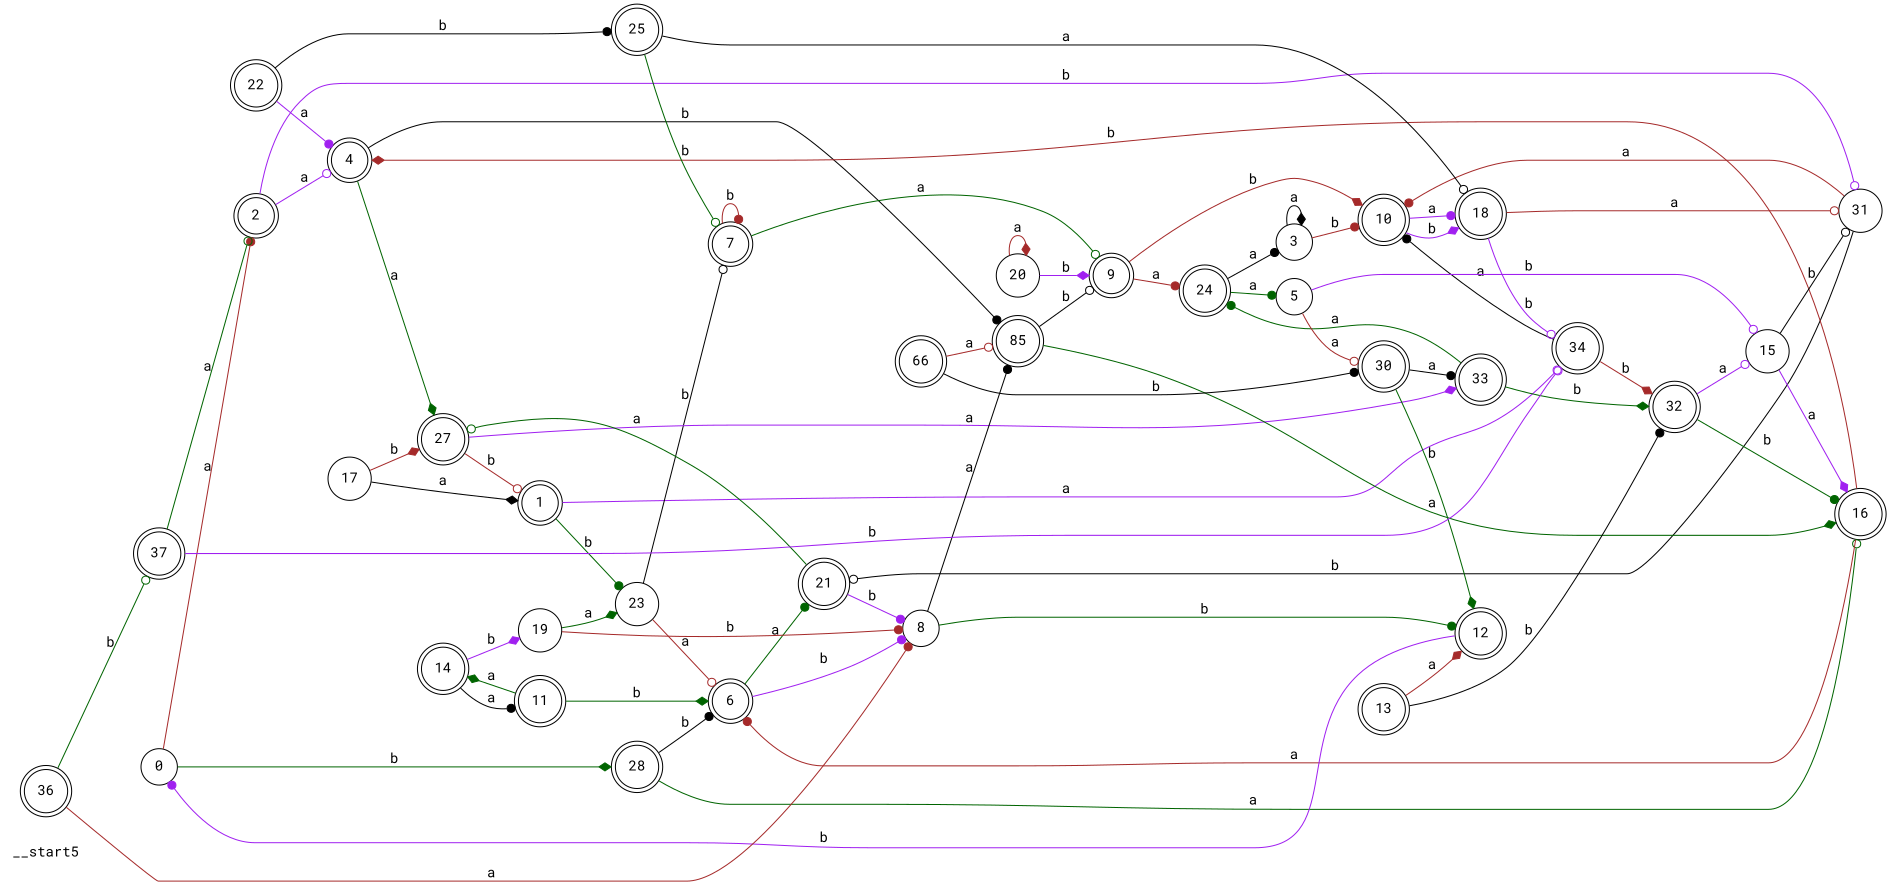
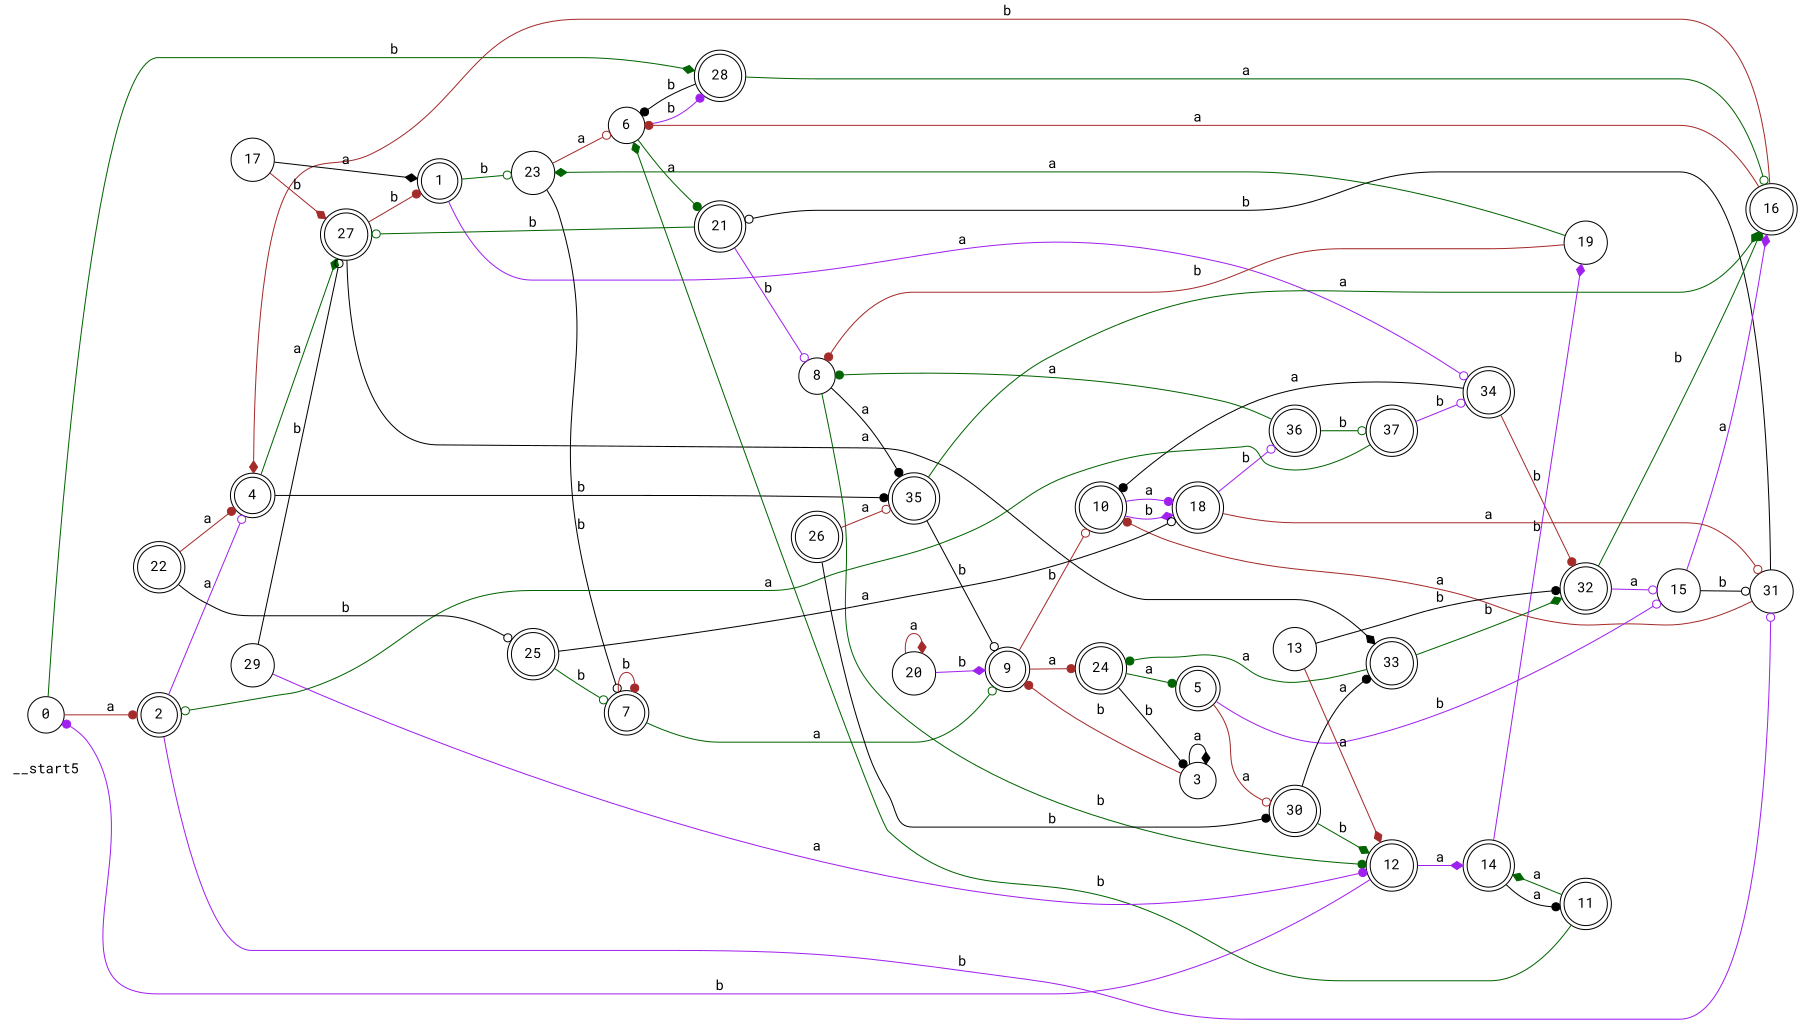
edge "22" -> "25": arrowhead dot -> odot
edge "22" -> "4": color purple -> brown
edge "9" -> "10": arrowhead diamond -> odot
edge "3" -> "10": now "3" -> "9"
edge "24" -> "3": label "a" -> "b"
edge "18" -> "34": now "18" -> "36"
node "5": shape circle -> doublecircle
node "85": label "85" -> "35"
node "66": label "66" -> "26"
edge "34" -> "32": arrowhead diamond -> dot
edge "21" -> "27": label "a" -> "b"
edge "27" -> "33": color purple -> black
edge "27" -> "1": arrowhead odot -> dot
edge "1" -> "23": arrowhead dot -> odot
edge "21" -> "8": arrowhead dot -> odot
node "29": added
edge "6" -> "8": now "6" -> "28"
node "6": shape doublecircle -> circle
node "13": shape doublecircle -> circle
edge "12" -> "14": added, label "a"
edge "36" -> "8": color brown -> darkgreen
